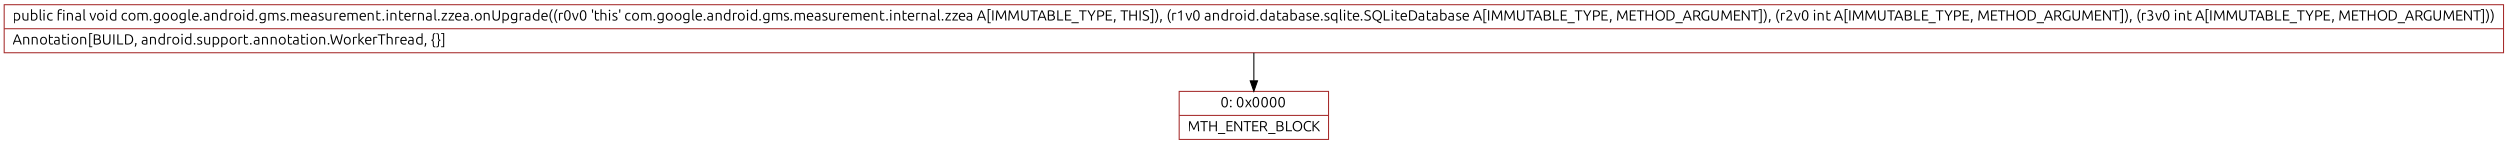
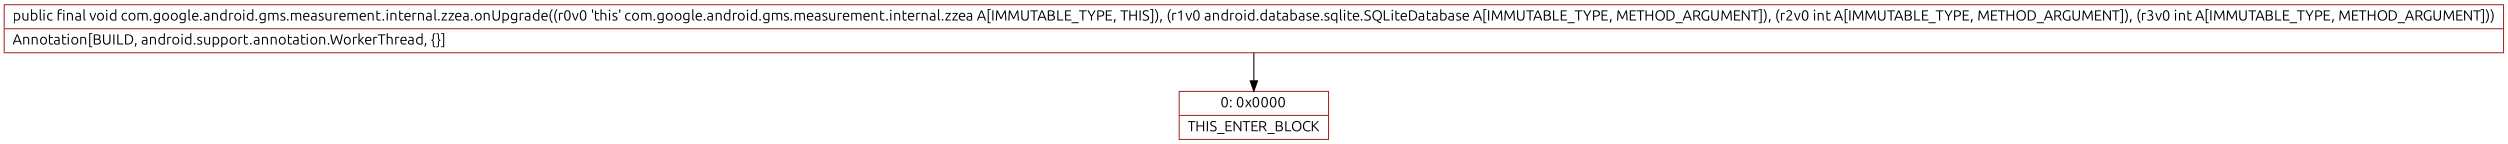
node "0: 0x0000": text "MTH_ENTER_BLOCK" -> "THIS_ENTER_BLOCK"
